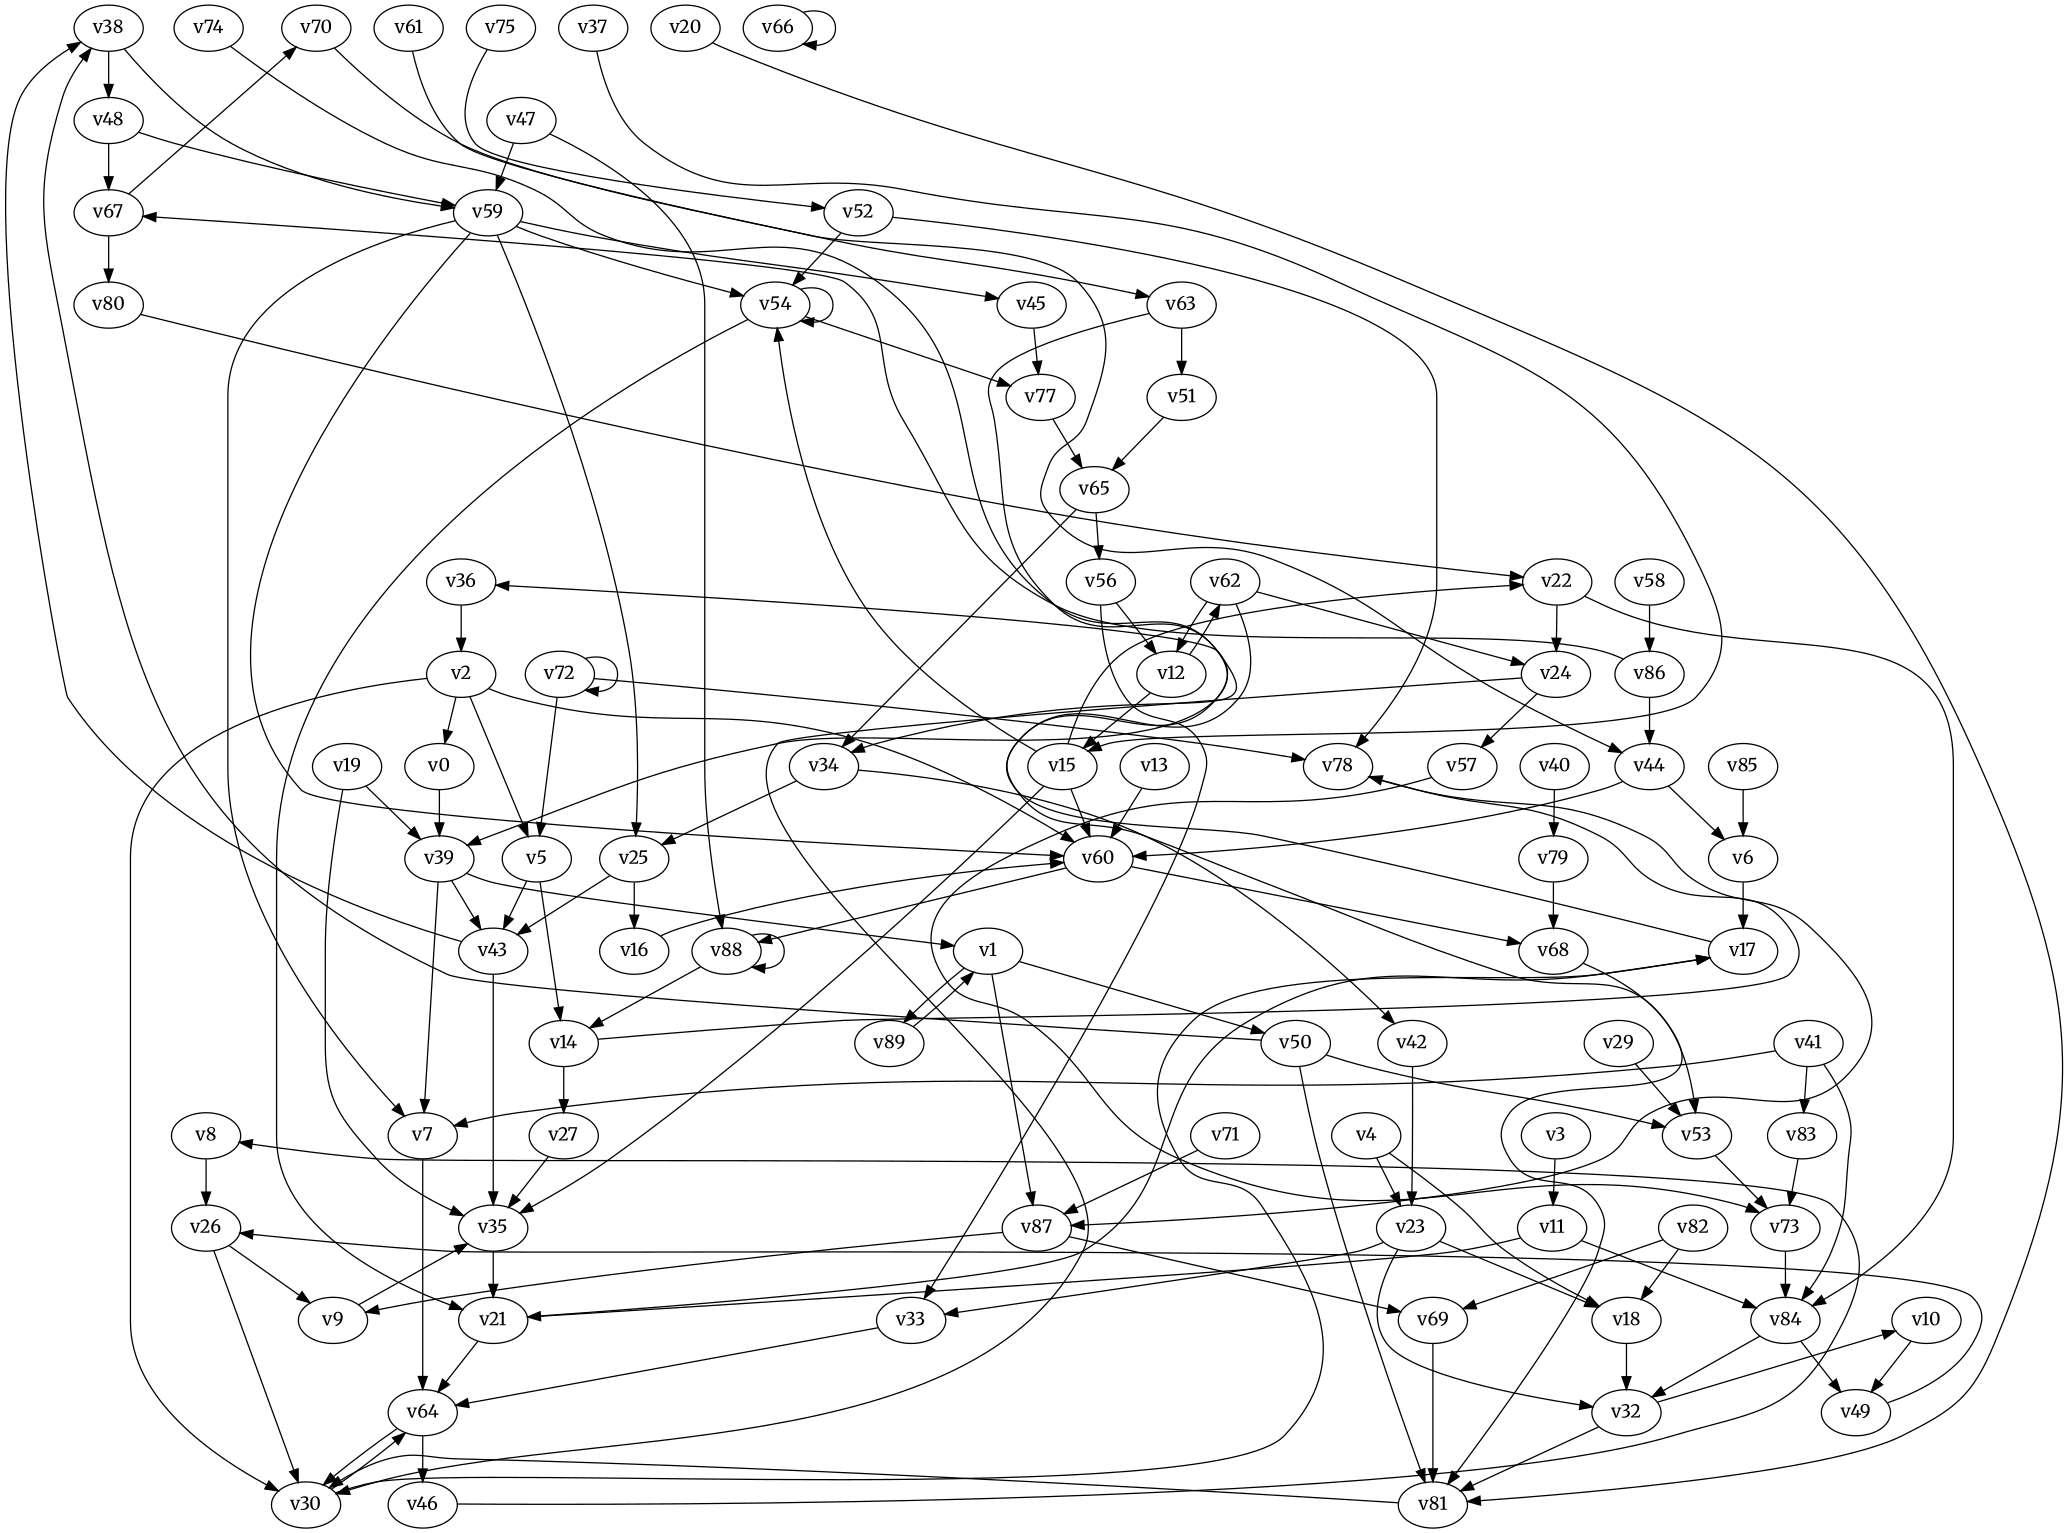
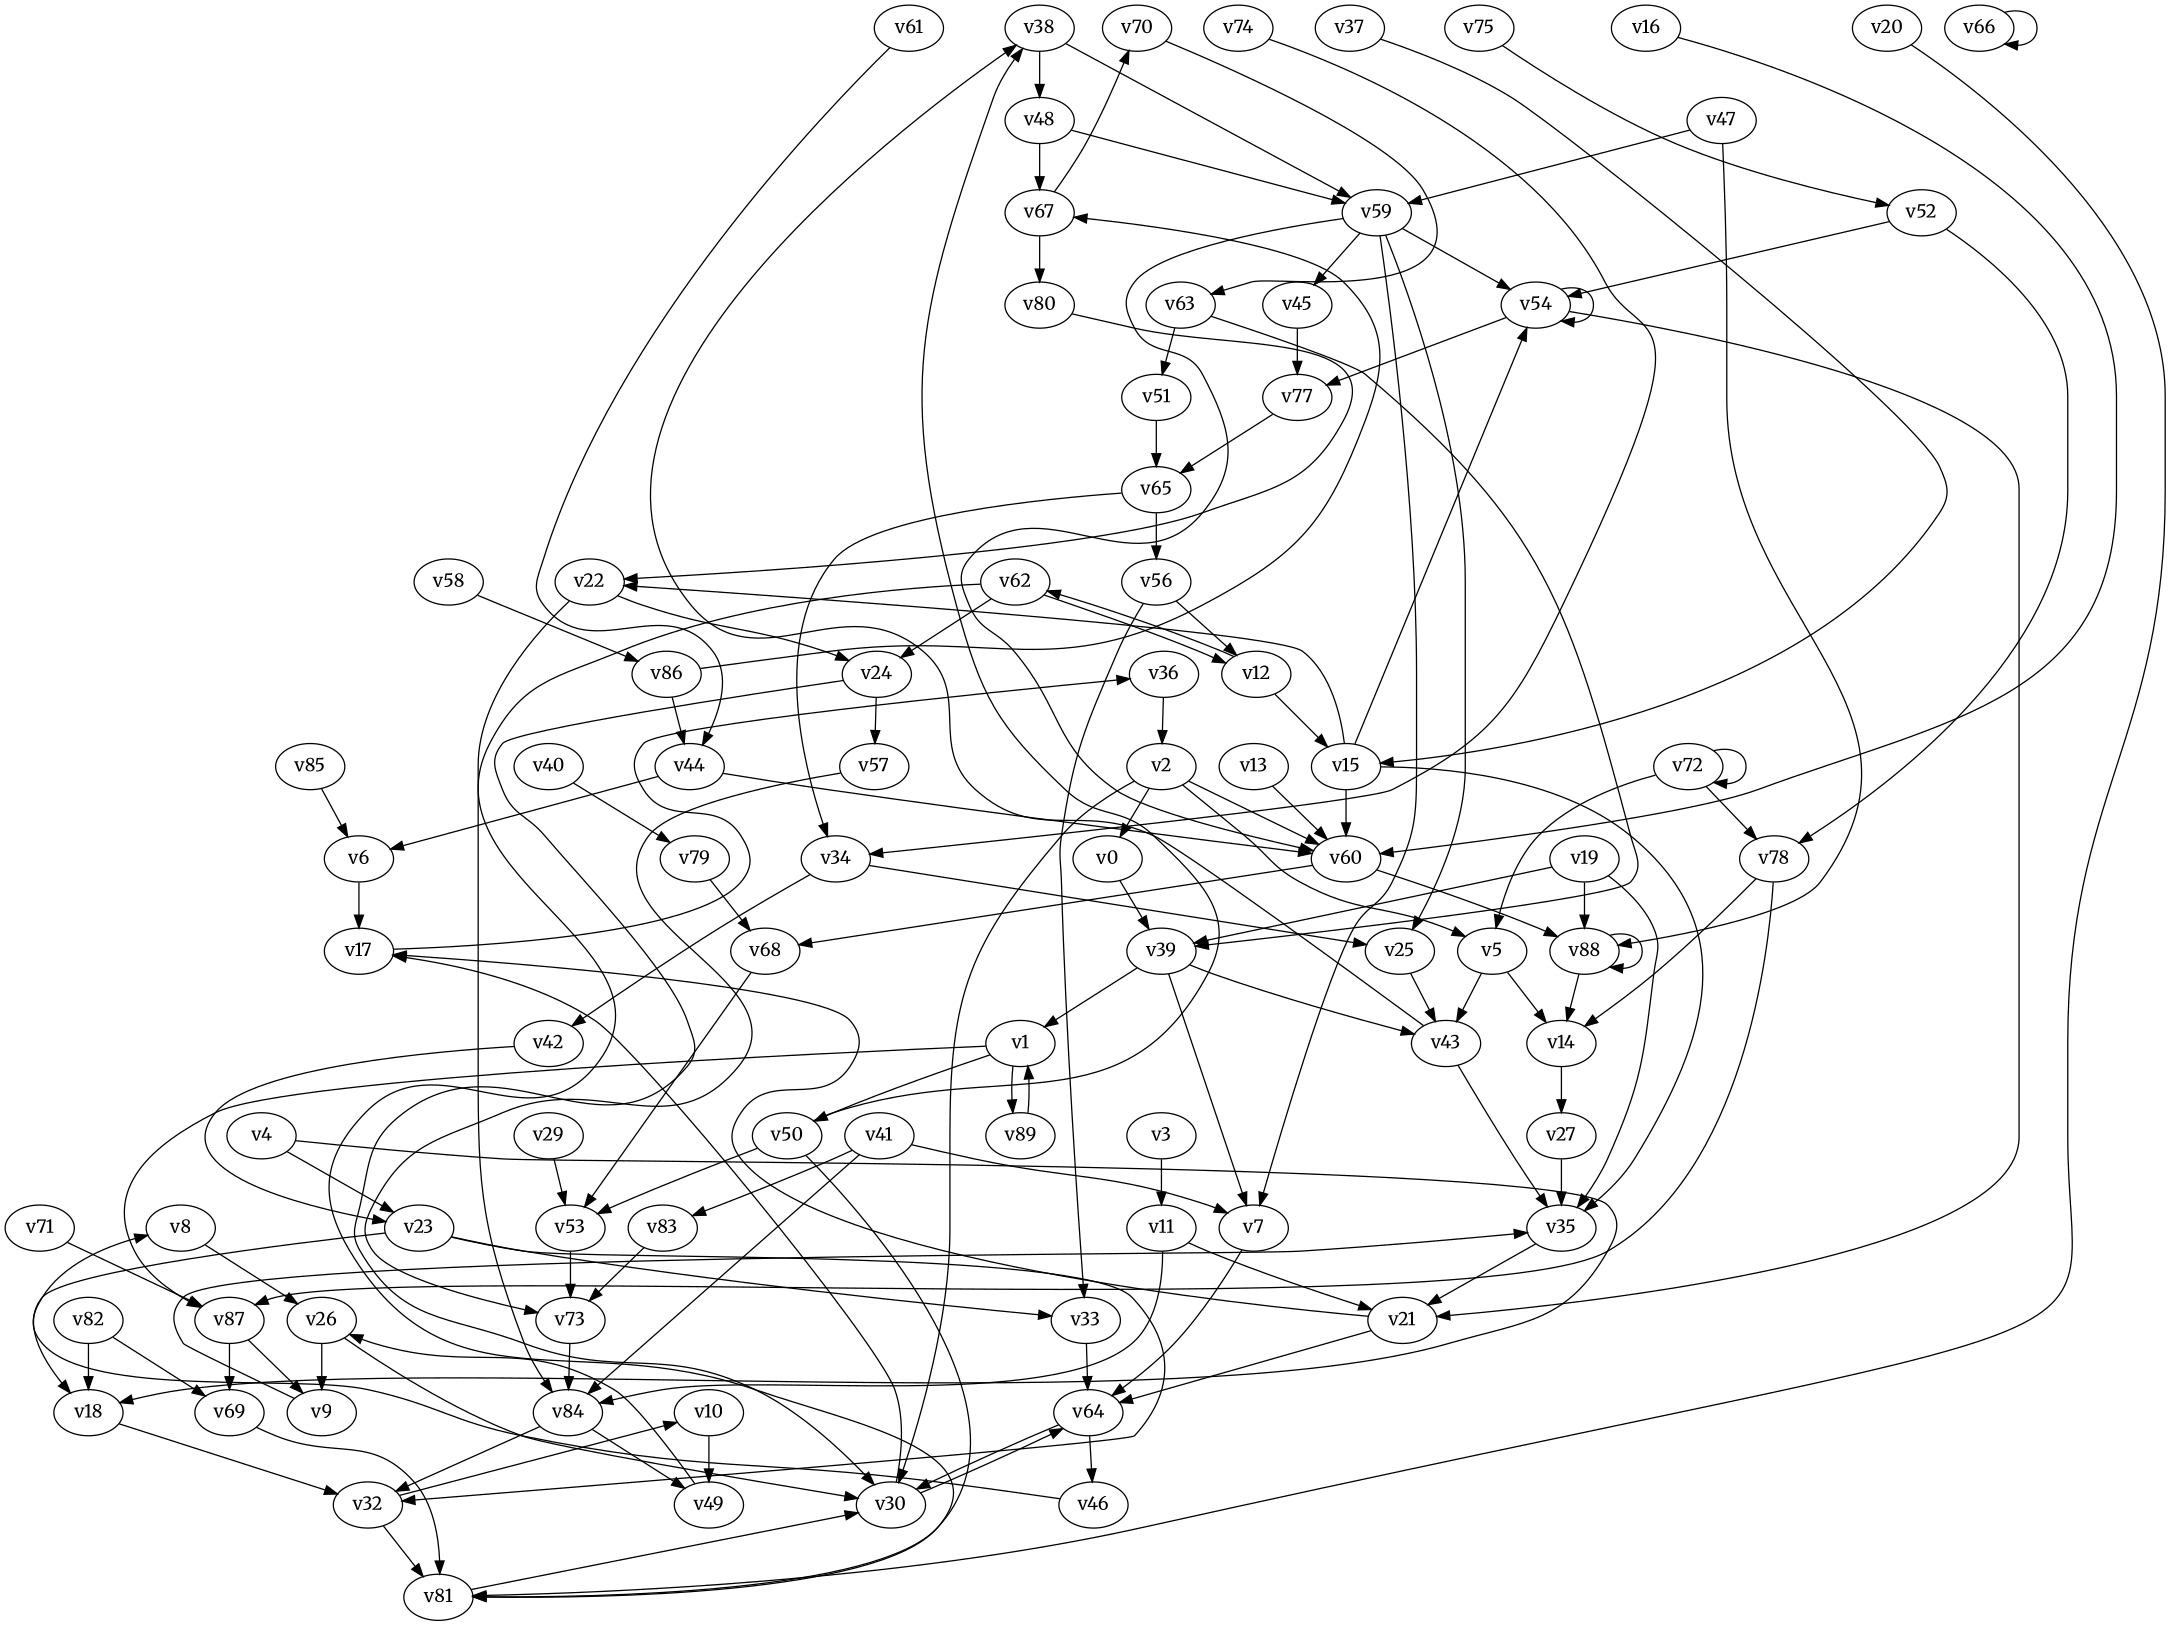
edge "v25" -> "v16": removed
edge "v19" -> "v88": added
edge "v14" -> "v78": reversed
